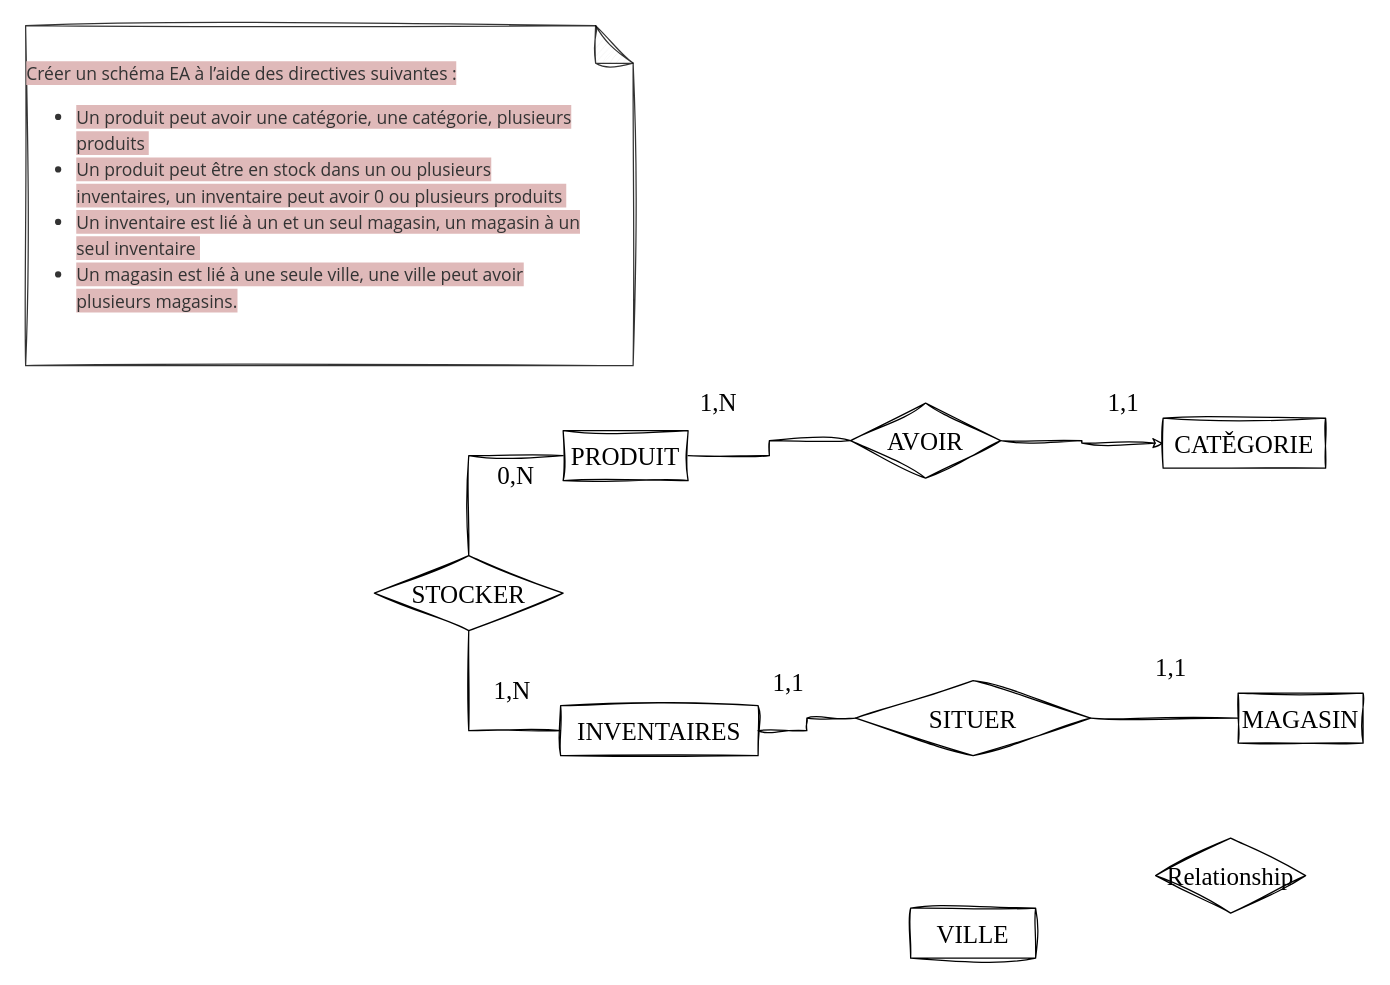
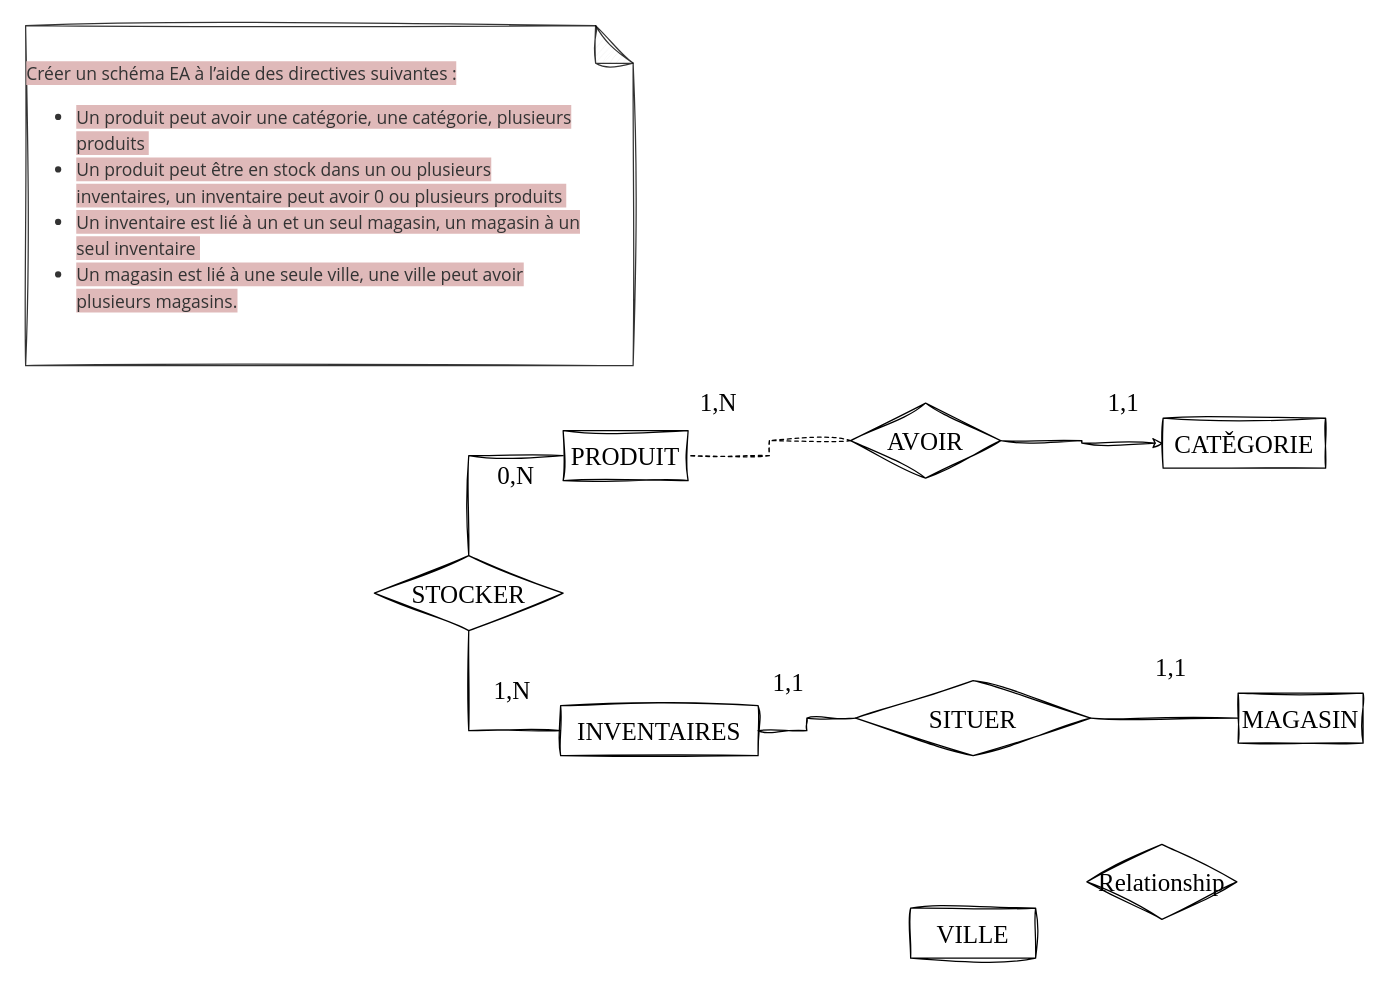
edge "AVOIR" -- "PRODUIT": style solid -> dashed
node "Relationship": moved (1231, 876) -> (1162, 882)
